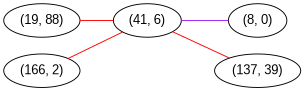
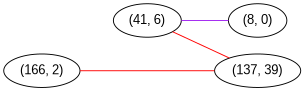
node "(19, 88)": removed
edge "(41, 6)" -- "(166, 2)": now "(137, 39)" -- "(166, 2)"
